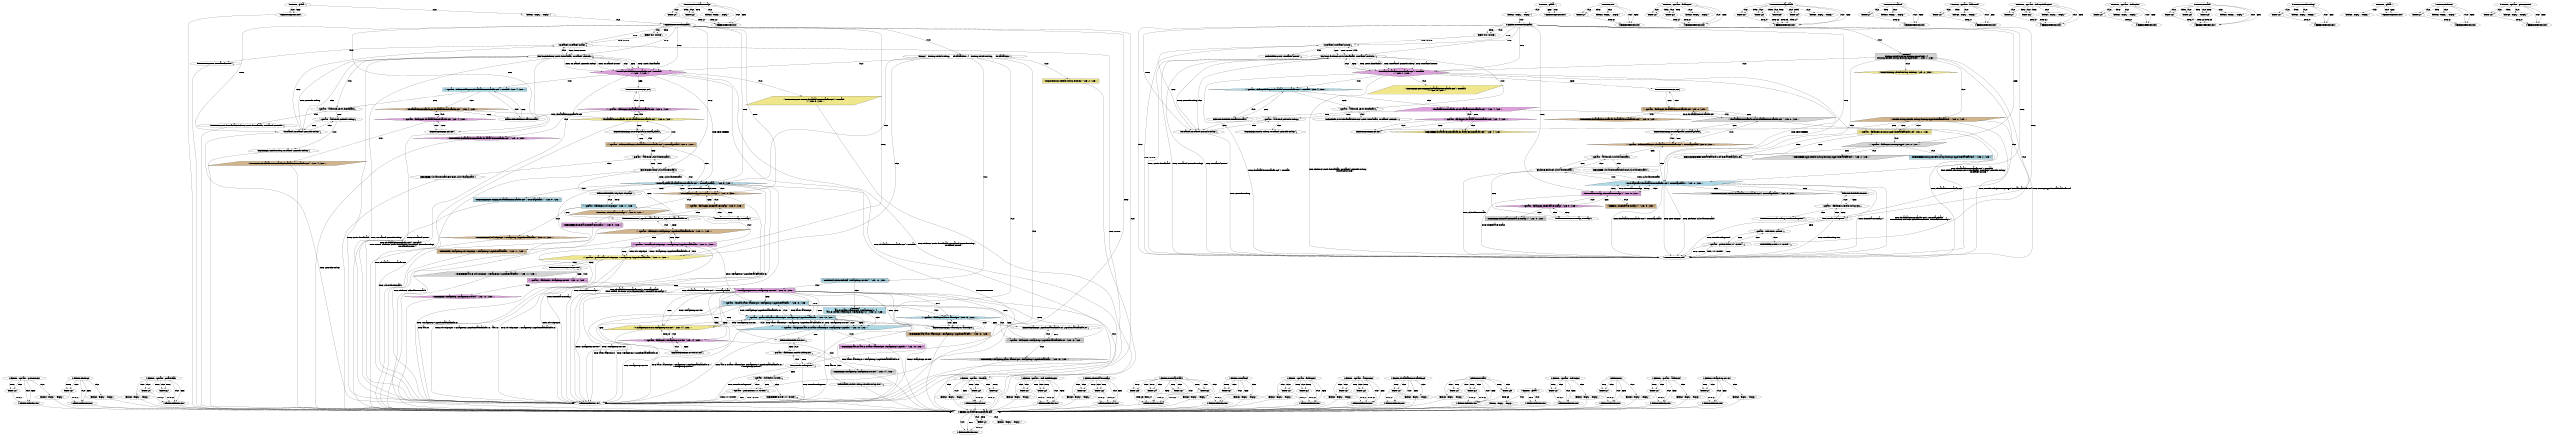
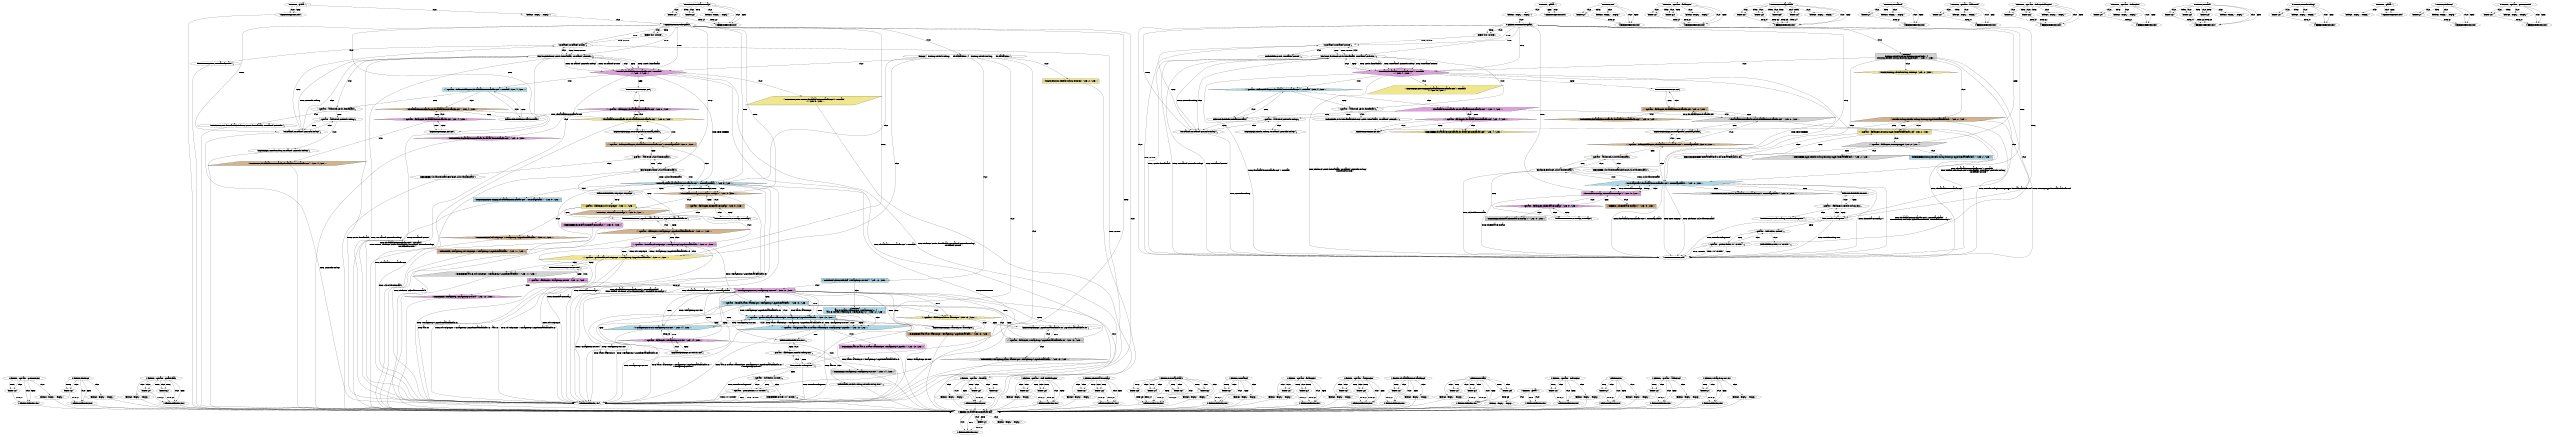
edge "<(<operator>.fieldAccess,std::unique_ptr)<SUB>11</SUB>>" -> "(FIELD_IDENTIFIER,unique_ptr,unique_ptr)": removed, label "AST:"
node "<(<operator>.fieldAccess,std::unique_ptr)<SUB>11</SUB>>": fillcolor lightblue -> khaki
edge "<(<operator>.fieldAccess,MessageLoop::current)<SUB>12</SUB>>" -> "<(MessageLoop.current,MessageLoop::current())<SUB>12</SUB>>": label "CFG: " -> "DDG: p4"
edge "<(MessageLoop.current,MessageLoop::current())<SUB>12</SUB>>" -> "<(<operator>.fieldAccess,MessageLoop::current)<SUB>14</SUB>>": reversed
node "<(<operator>.fieldAccess,base::MakeUnique)<SUB>13</SUB>>": fillcolor lightblue -> khaki
edge "<(<operator>.fieldAccess,base::MakeUnique)<SUB>13</SUB>>" -> "(FIELD_IDENTIFIER,MakeUnique,MakeUnique)": removed, label "AST:"
edge "(FIELD_IDENTIFIER,MakeUnique,MakeUnique)" -> "<(<operator>.fieldAccess,base::MakeUnique)<SUB>13</SUB>>": removed, label "CFG:"
node "<(MessageLoop.current,MessageLoop::current())<SUB>14</SUB>>": fillcolor khaki -> lightblue
edge "<(MessageLoop.current,MessageLoop::current())<SUB>14</SUB>>" -> "<(<operator>.fieldAccess,MessageLoop::current)<SUB>14</SUB>>": label "AST: " -> "DDG: "
